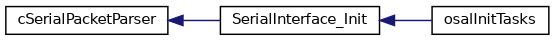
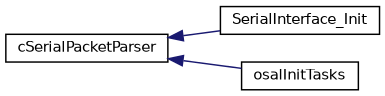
edge "osalInitTasks" -> "SerialInterface_Init": now "osalInitTasks" -> "cSerialPacketParser"
